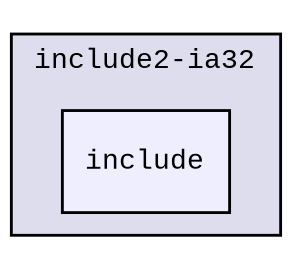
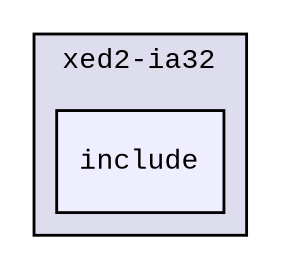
cluster "include2-ia32": label "include2-ia32" -> "xed2-ia32"
